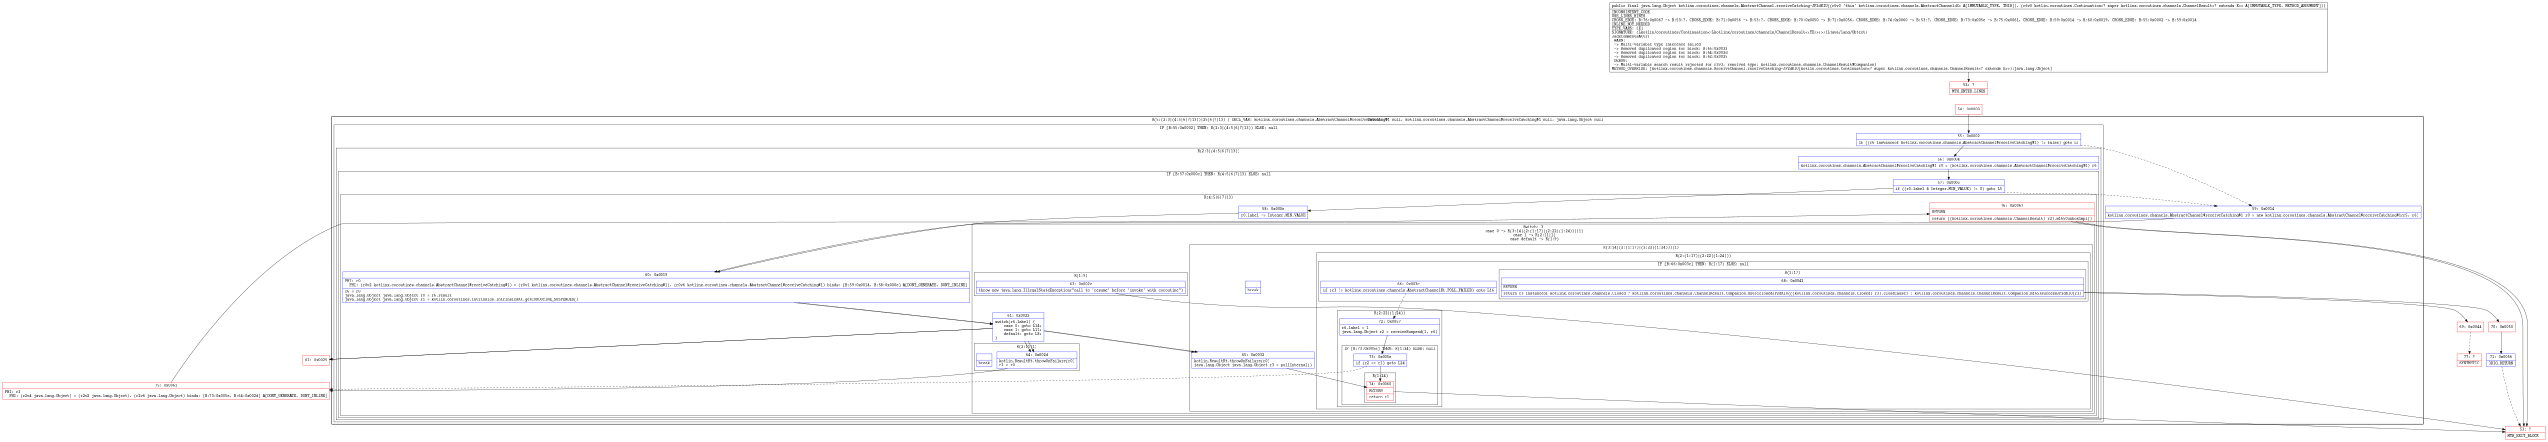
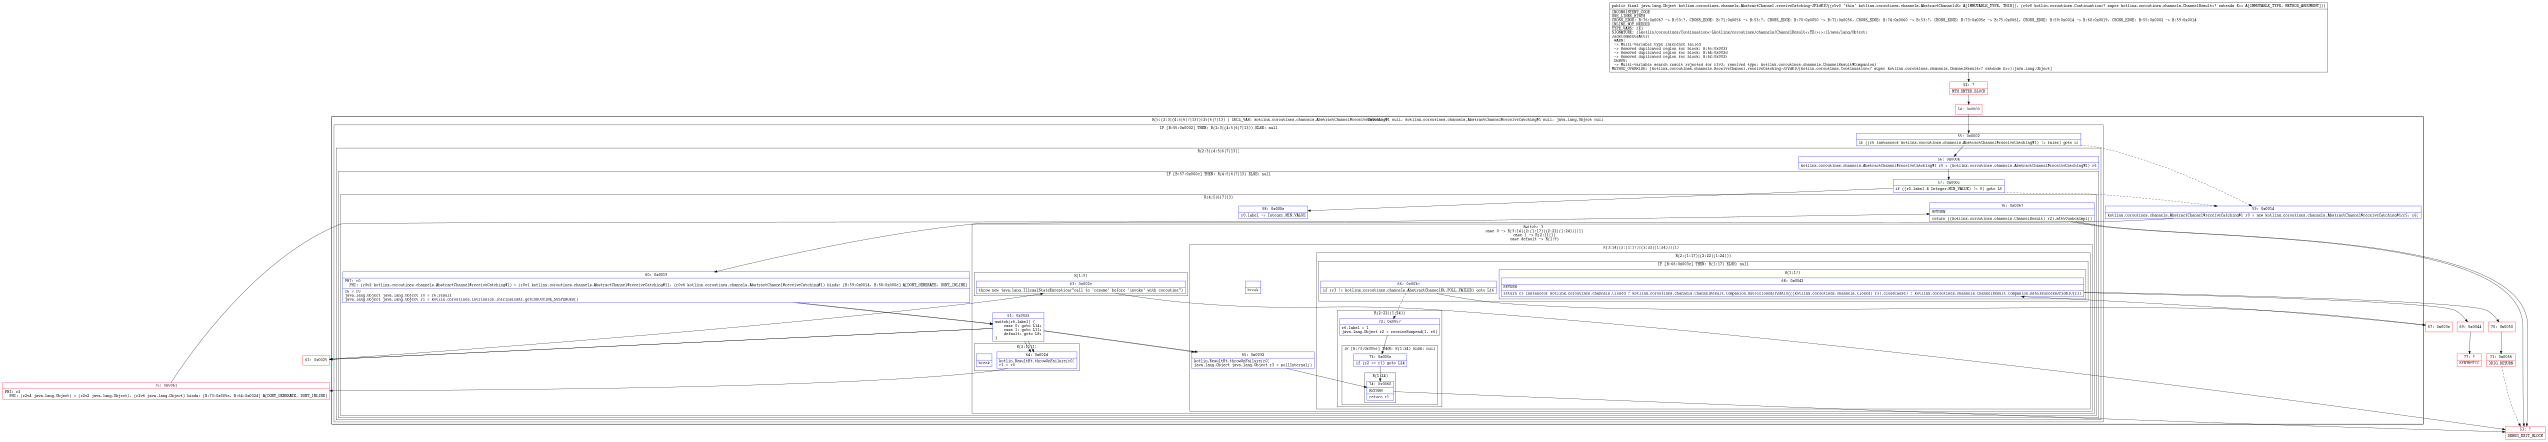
node "52: ?": text "MTH_ENTER_LINES" -> "MTH_ENTER_BLOCK"
edge "52: ?" -> "54: 0x0000": added
node "76: 0x0067": color red -> blue
edge "58: 0x000e" -> "60: 0x0019": removed
node "67: 0x003e": added
edge "62: 0x0025" -> "63: 0x002c": added
edge "69: 0x0044" -> "77: ?": style dashed -> solid
node "71: 0x0056": color blue -> red
edge "73: 0x005e" -> "75: 0x0061": removed
node "74: 0x0060": color red -> blue
node "53: ?": text "MTH_EXIT_BLOCK" -> "DEBUG_EXIT_BLOCK"
